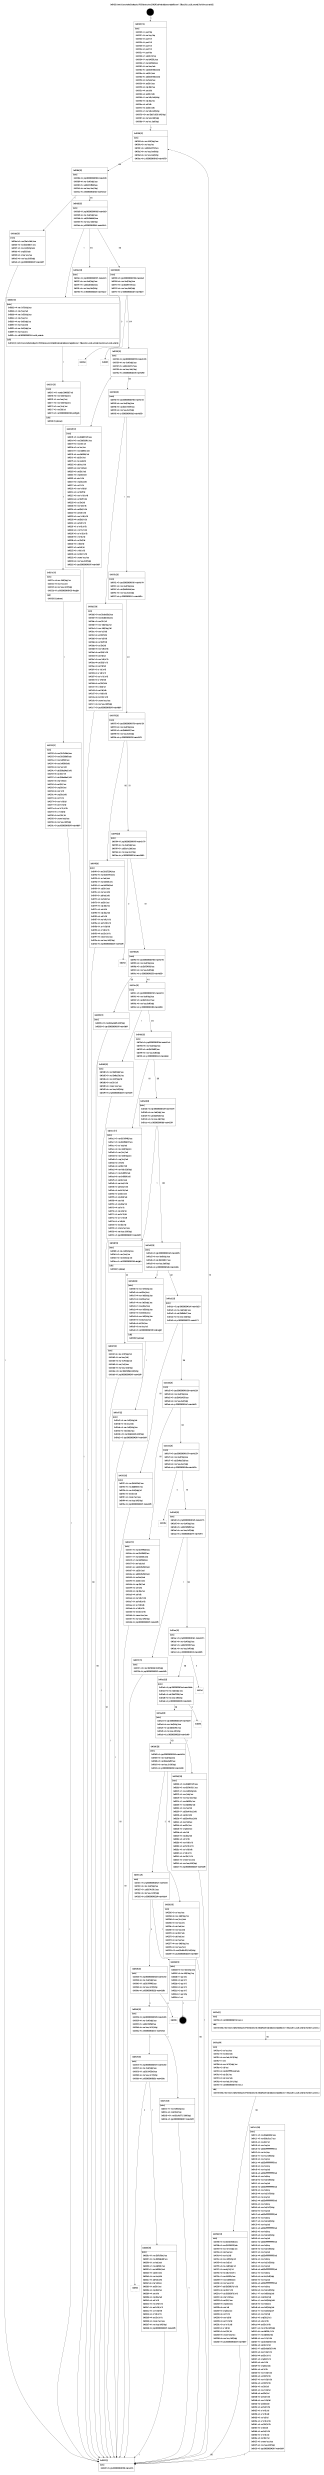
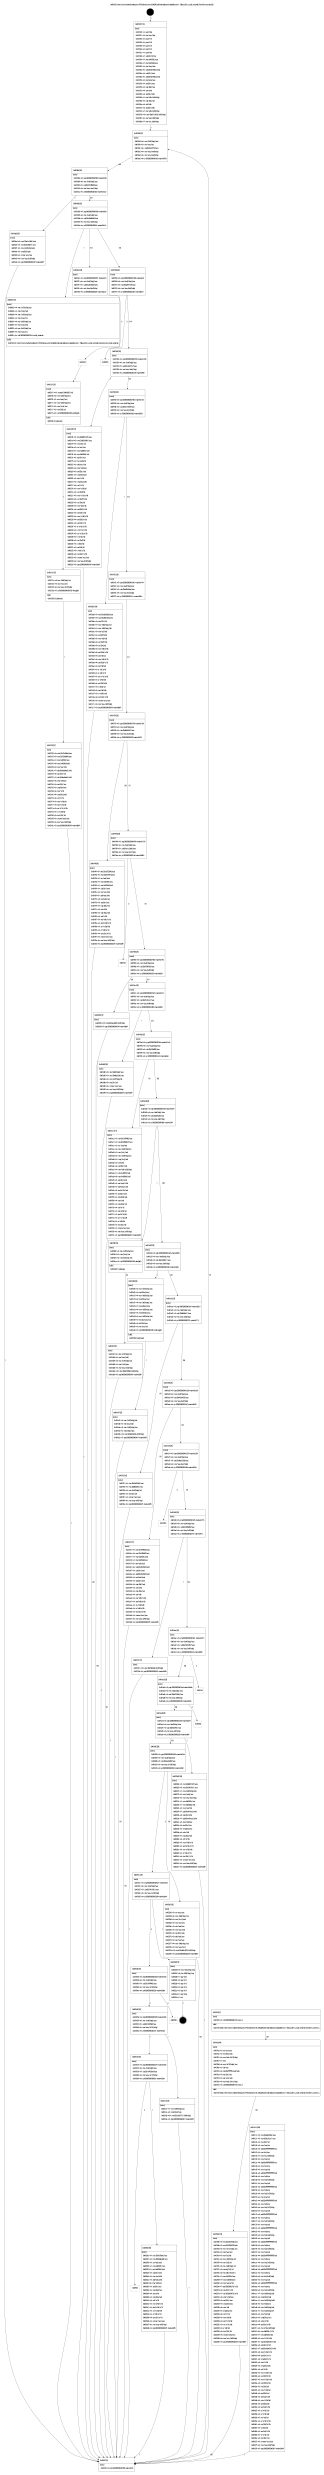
edge "0x4020e2 [31]" -> "0x402101 [29]": now "0x4022e6" -> "0x402101 [29]"
